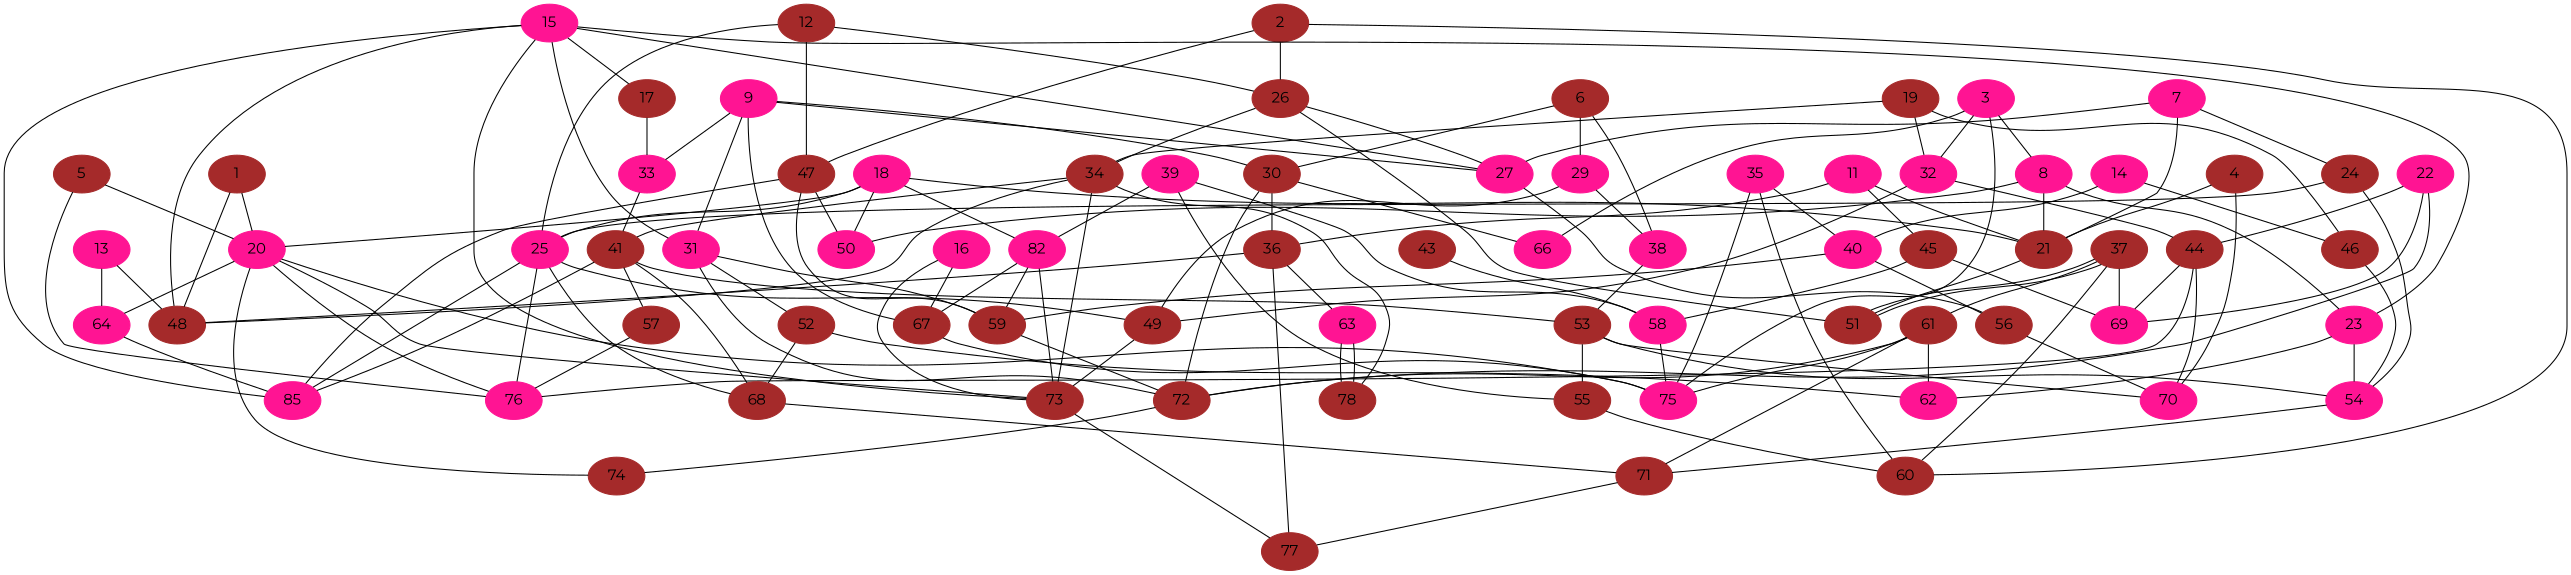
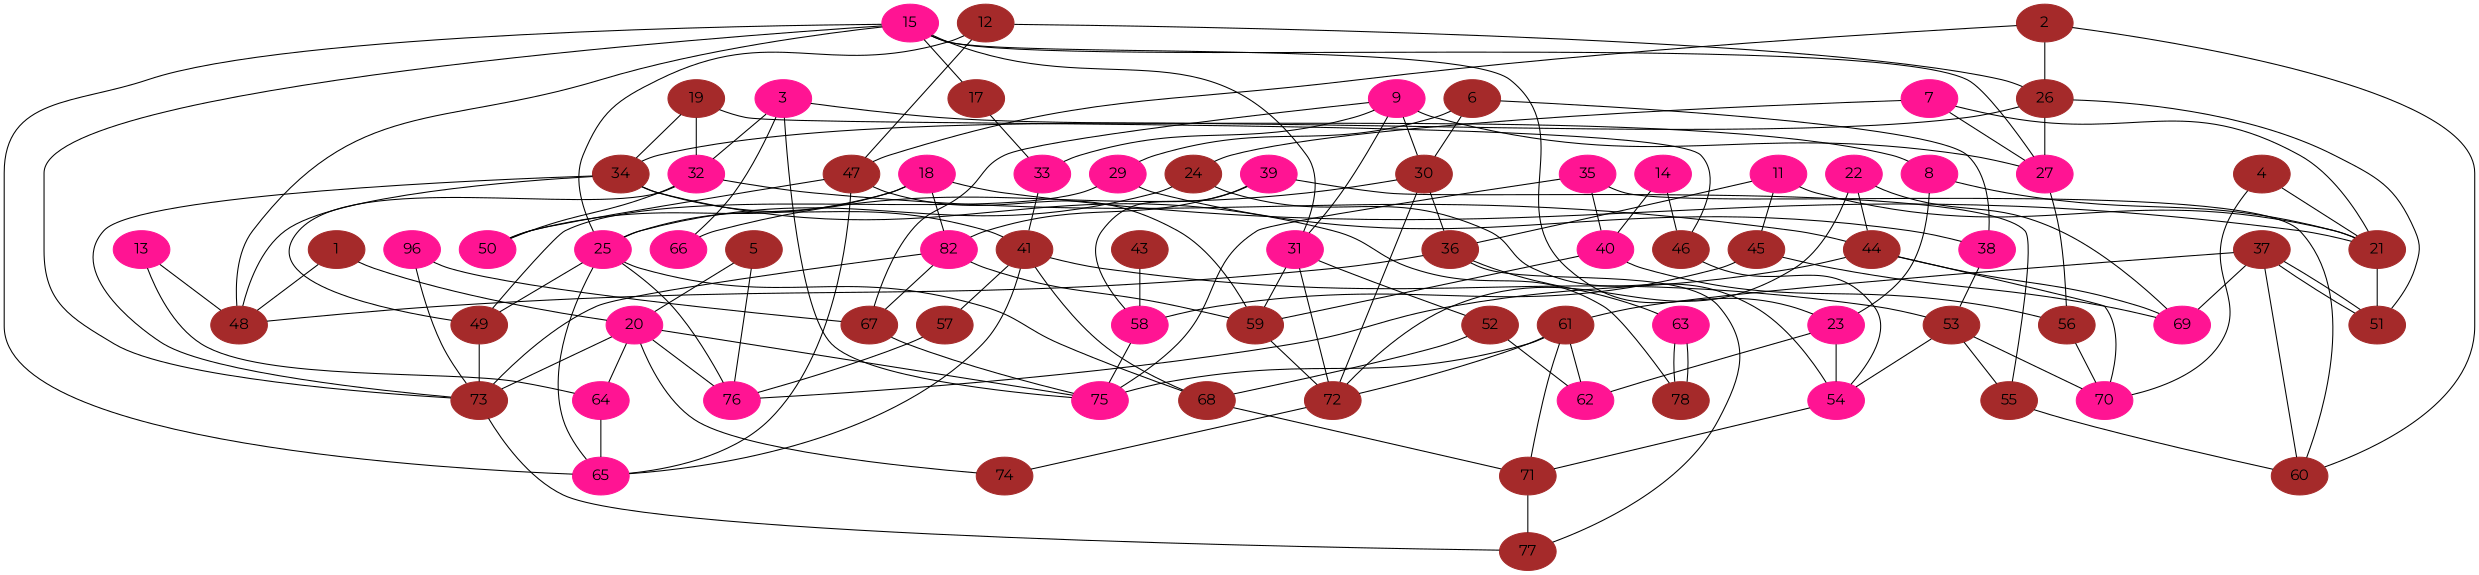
edge "8" -- "50": now "32" -- "50"
edge "18" -- "20": removed
node "16": label "16" -> "96"
node "85": label "85" -> "65"
